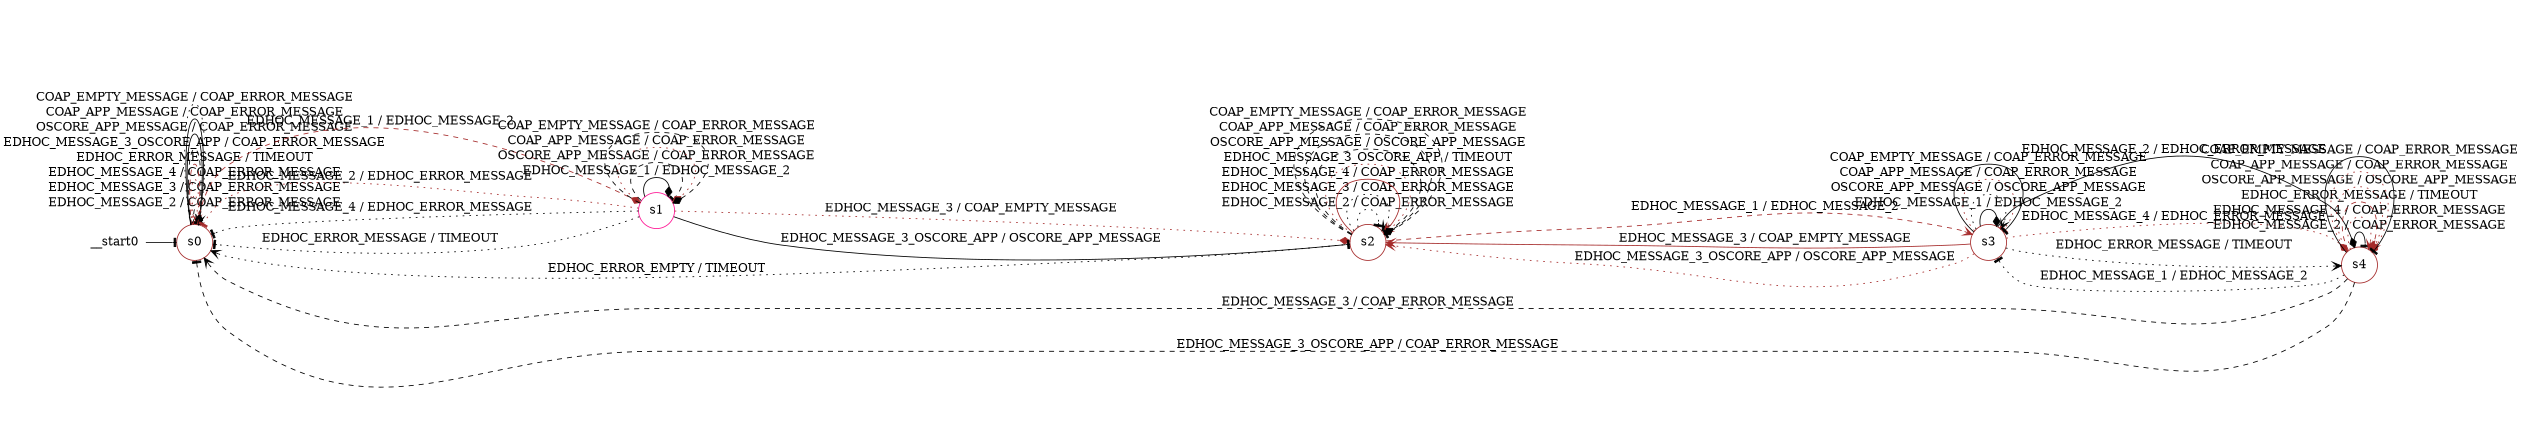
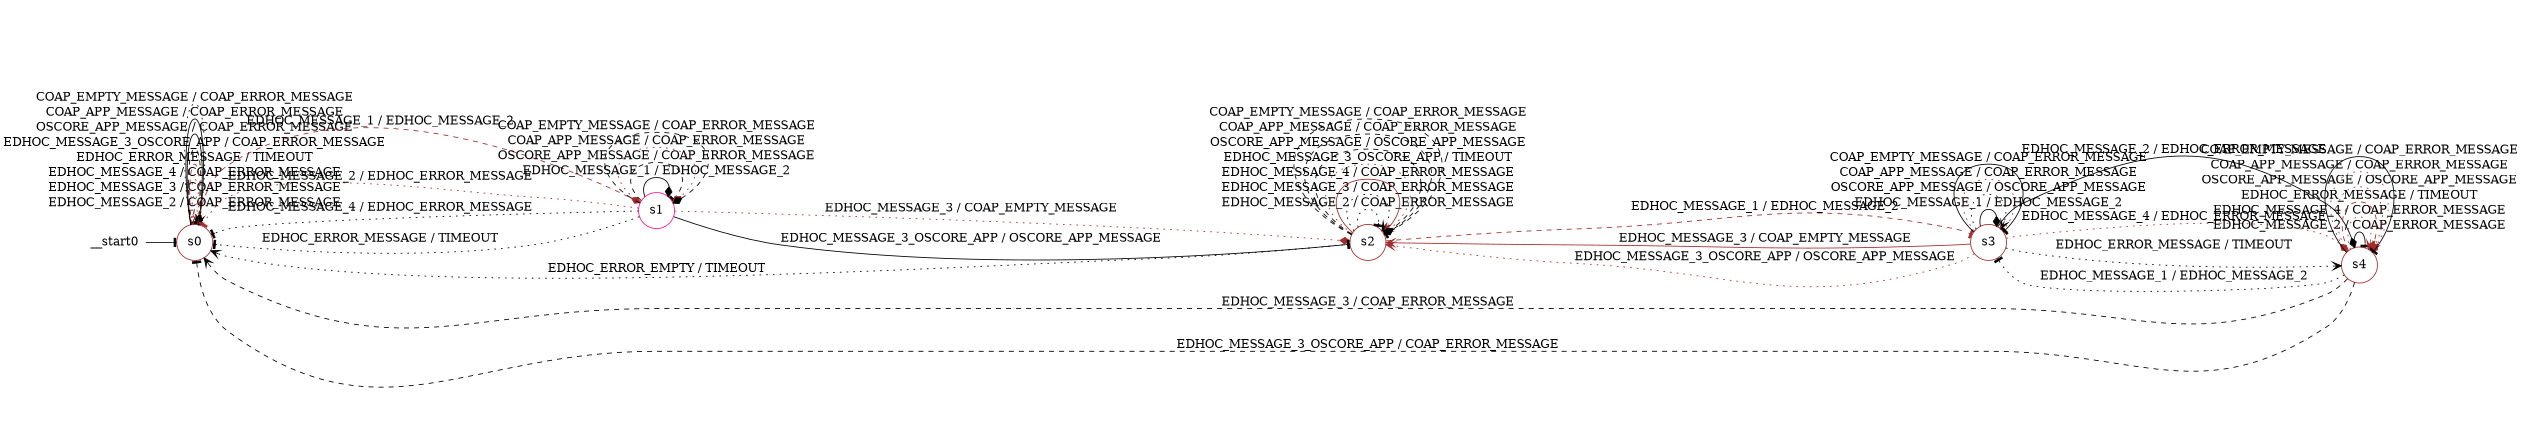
edge "s2" -> "s3": arrowhead vee -> tee
